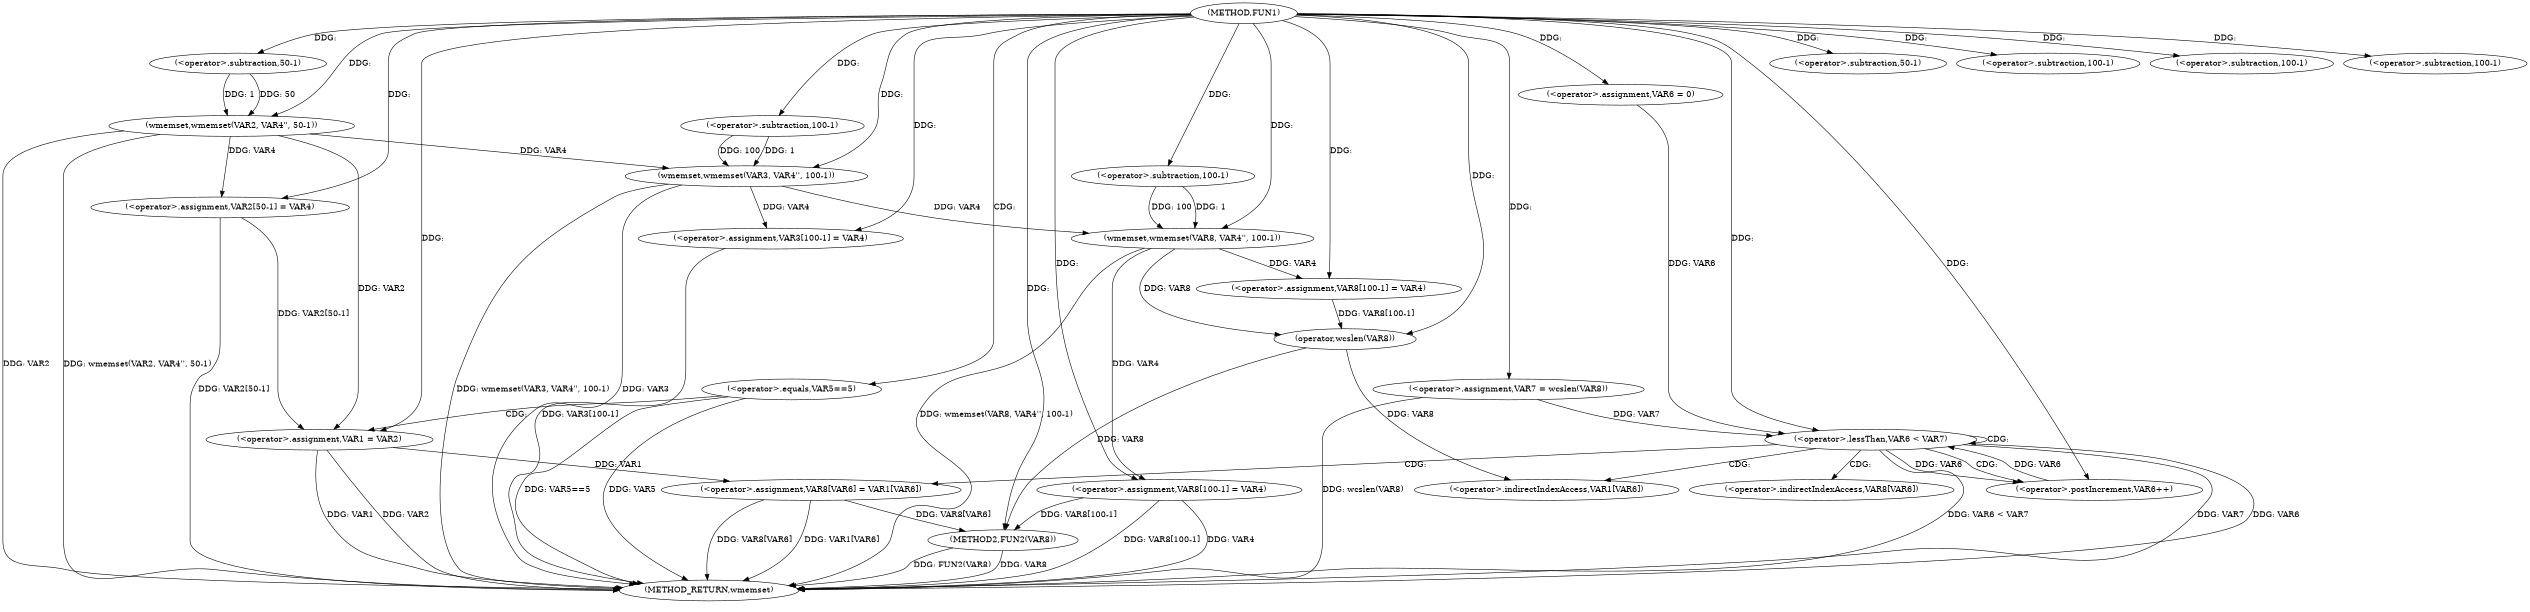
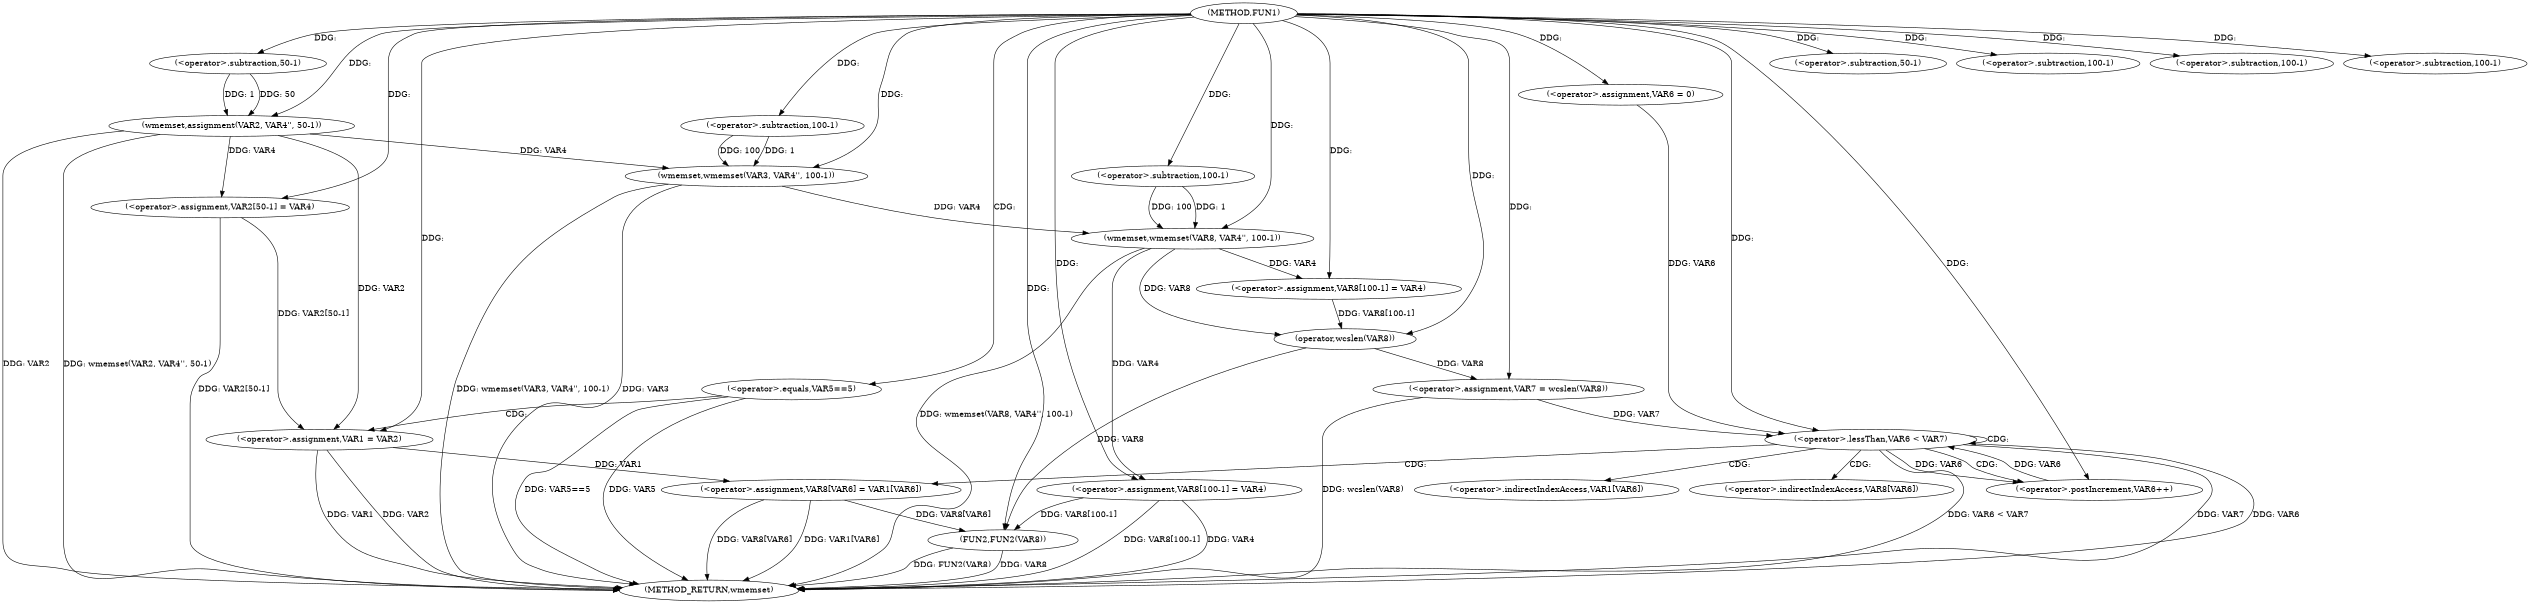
node "(wmemset,wmemset(VAR2, VAR4'', 50-1))": label "(wmemset,wmemset(VAR2, VAR4'', 50-1))" -> "(wmemset,assignment(VAR2, VAR4'', 50-1))"
node "(<operator>.assignment,VAR3[100-1] = VAR4)": removed
edge "(operator,wcslen(VAR8))" -> "(<operator>.indirectIndexAccess,VAR1[VAR6])": now "(operator,wcslen(VAR8))" -> "(<operator>.assignment,VAR7 = wcslen(VAR8))"
node "(METHOD2,FUN2(VAR8))": label "(METHOD2,FUN2(VAR8))" -> "(FUN2,FUN2(VAR8))"
